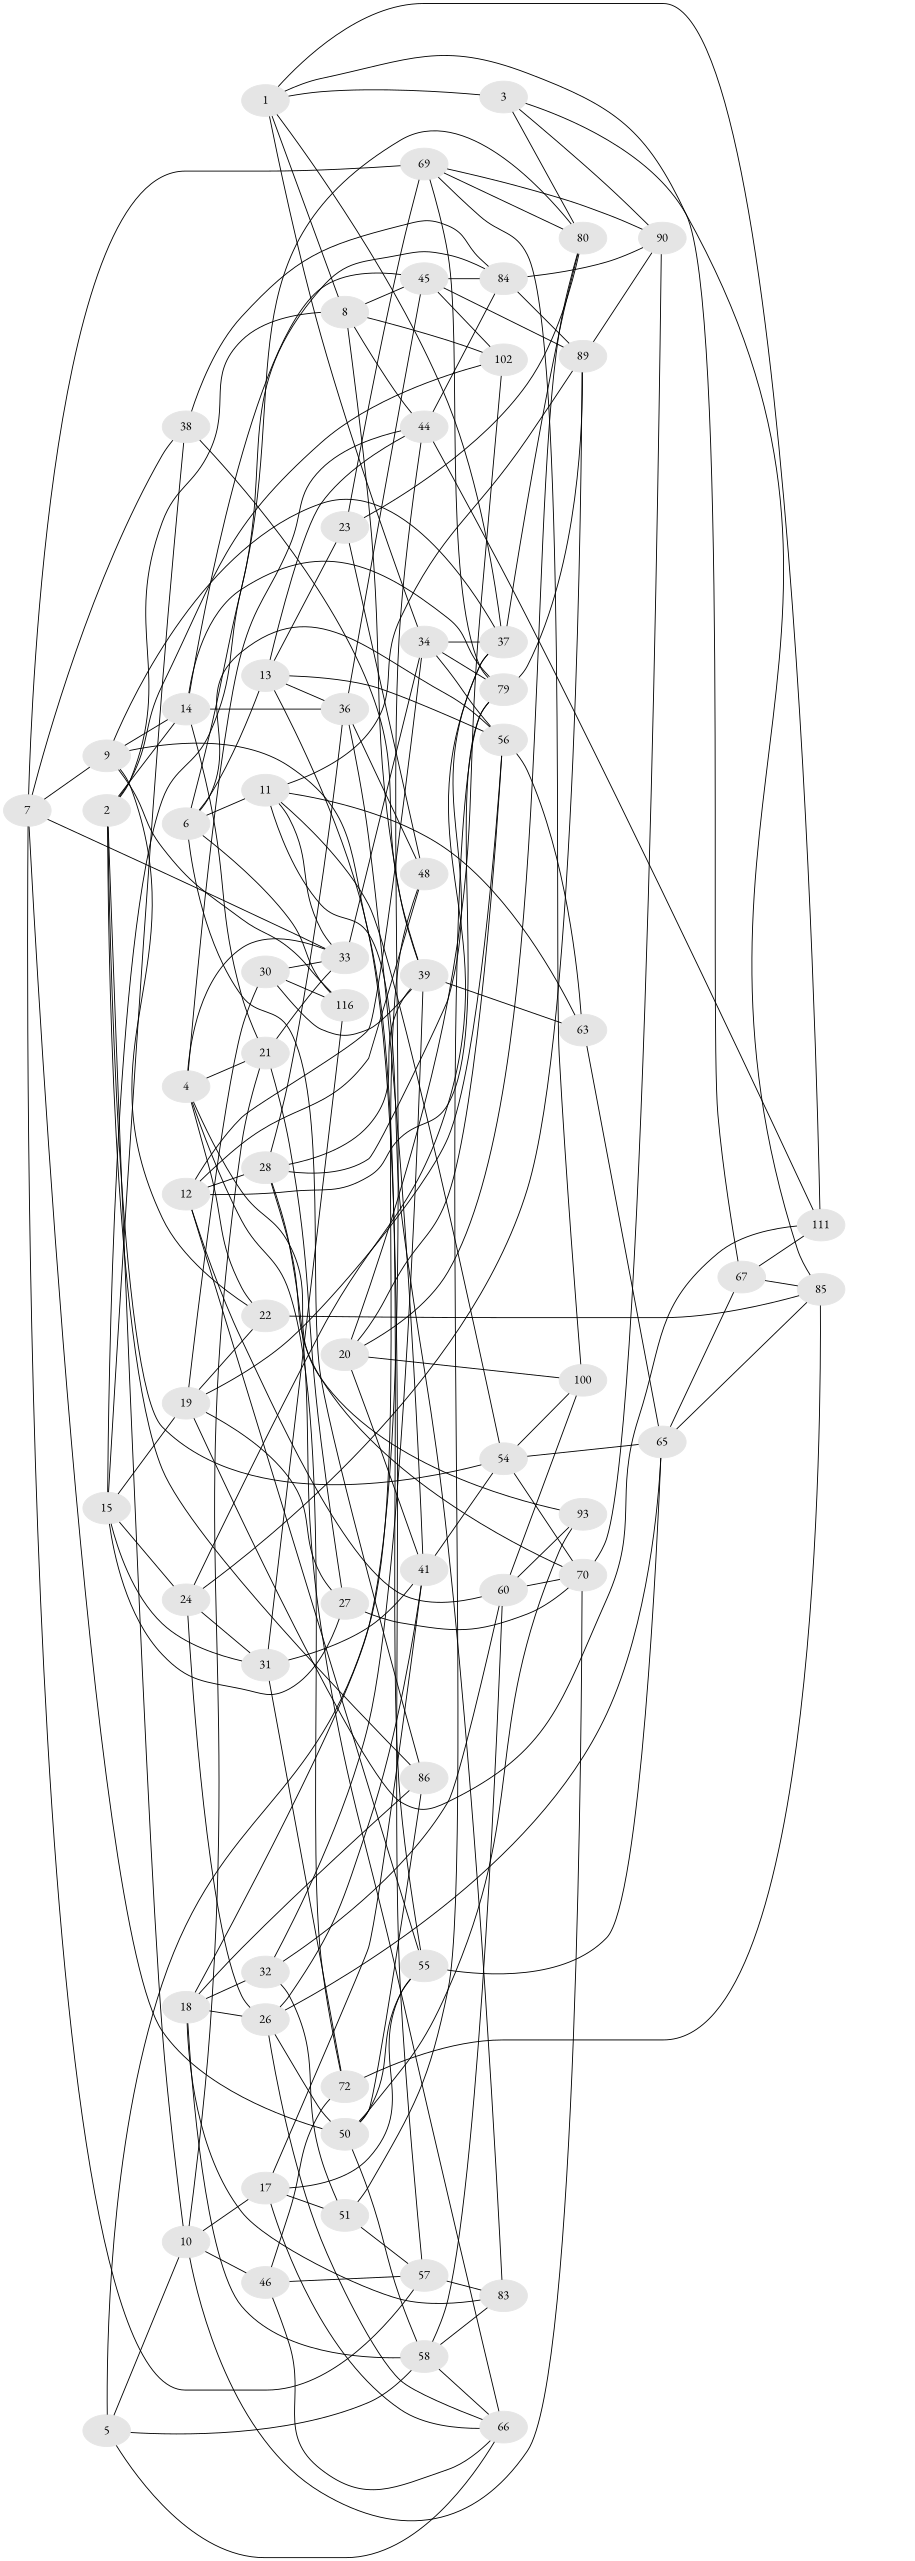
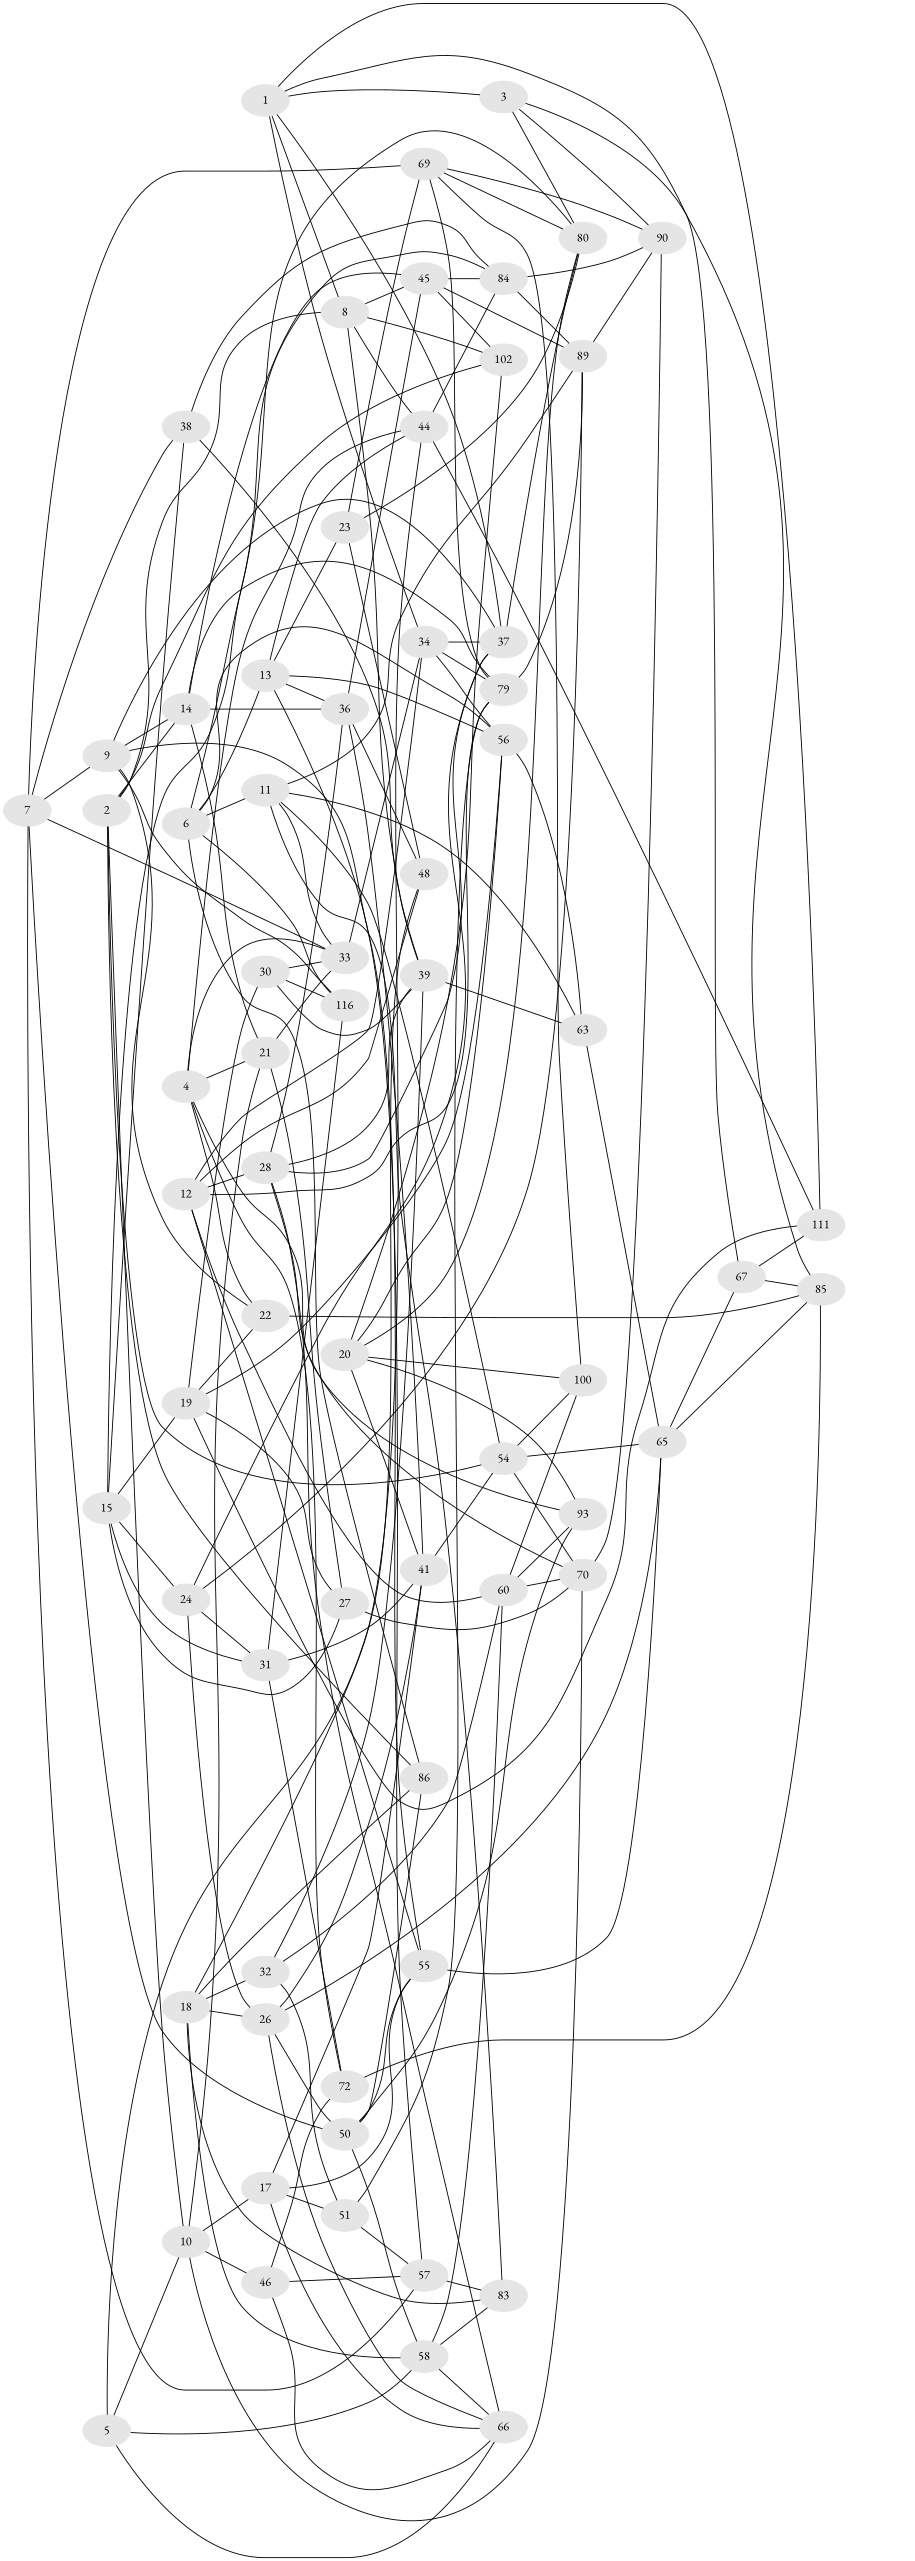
edge "20" -- "93": added
